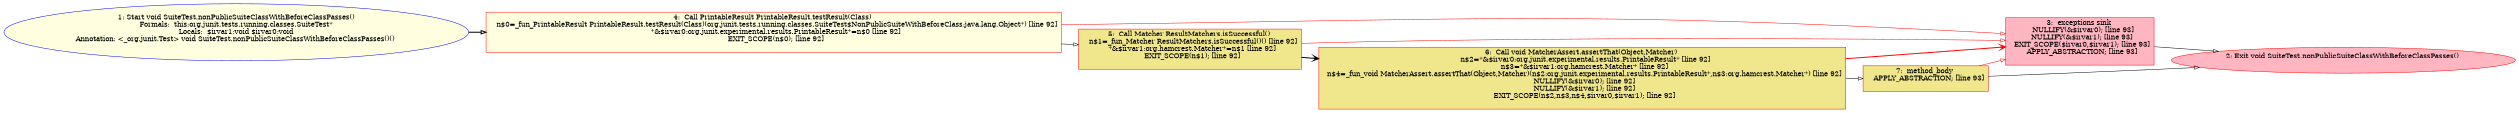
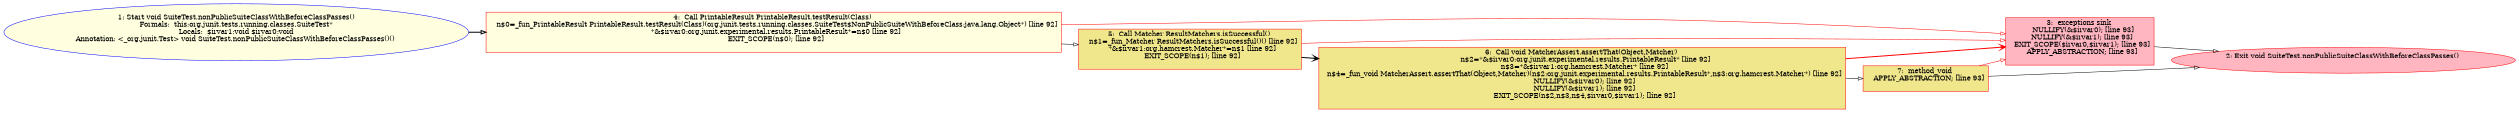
node "7:  method_body APPLY_ABSTRACTION; [line 93]": label "7:  method_body APPLY_ABSTRACTION; [line 93]" -> "7:  method_void APPLY_ABSTRACTION; [line 93]"
